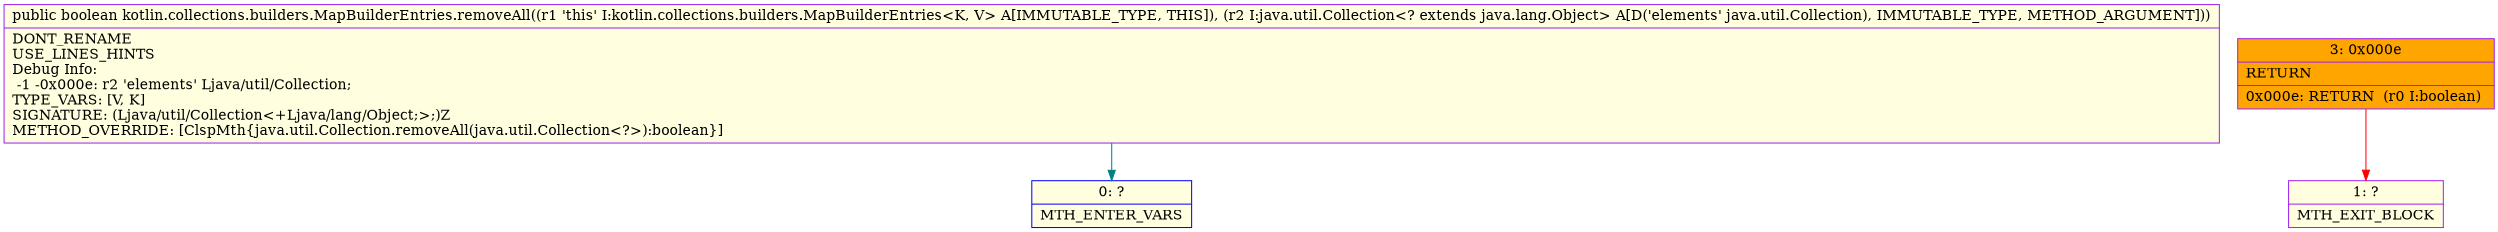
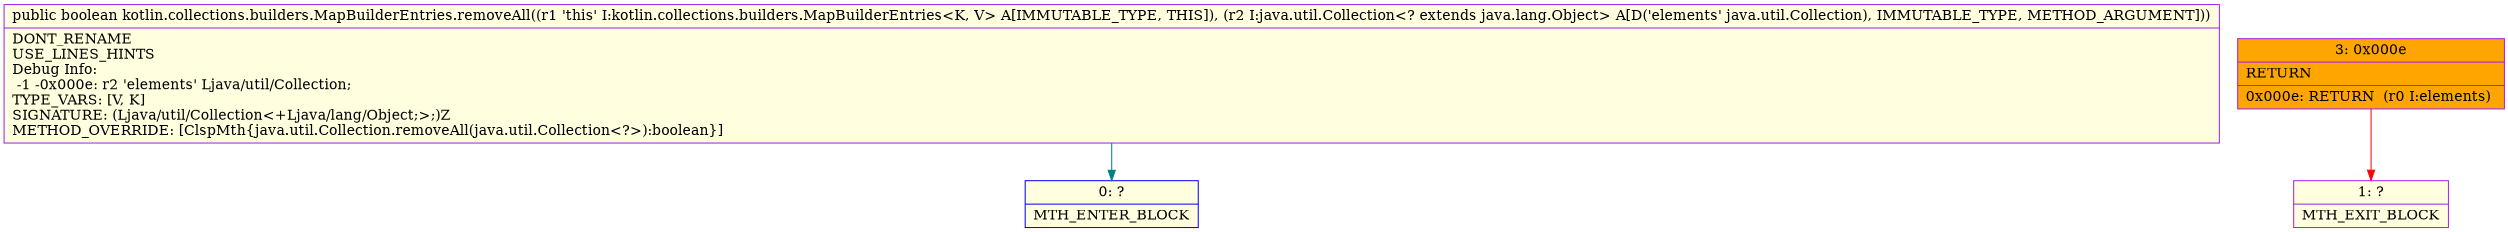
node "3: 0x000e": text "0x000e: RETURN  (r0 I:boolean)" -> "0x000e: RETURN  (r0 I:elements)"
node "0: ?": text "MTH_ENTER_VARS" -> "MTH_ENTER_BLOCK"
